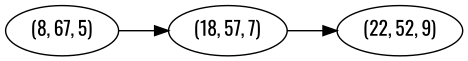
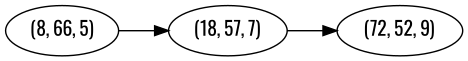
node "(8, 67, 5)": label "(8, 67, 5)" -> "(8, 66, 5)"
node "(22, 52, 9)": label "(22, 52, 9)" -> "(72, 52, 9)"
